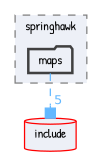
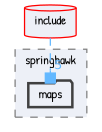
edge "maps" -> "include": reversed
